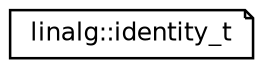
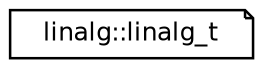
node "linalg::identity_t": label "linalg::identity_t" -> "linalg::linalg_t"
